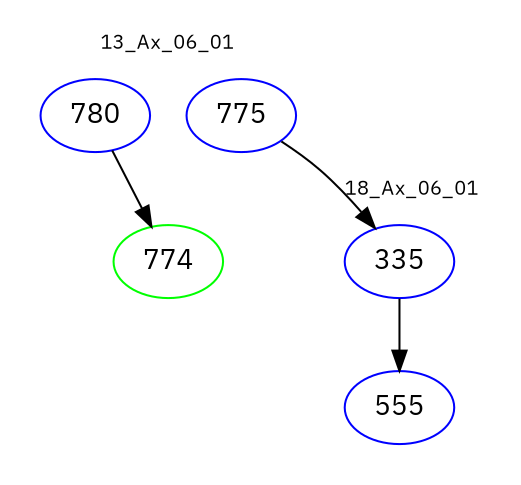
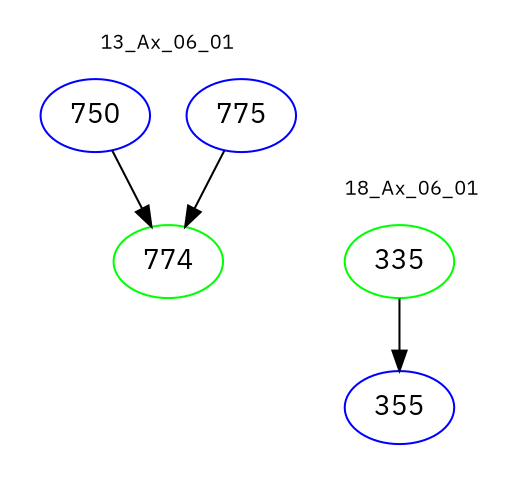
node "780": label "780" -> "750"
edge "775" -> "335": now "775" -> "774"
node "335": color blue -> green
node "555": label "555" -> "355"
